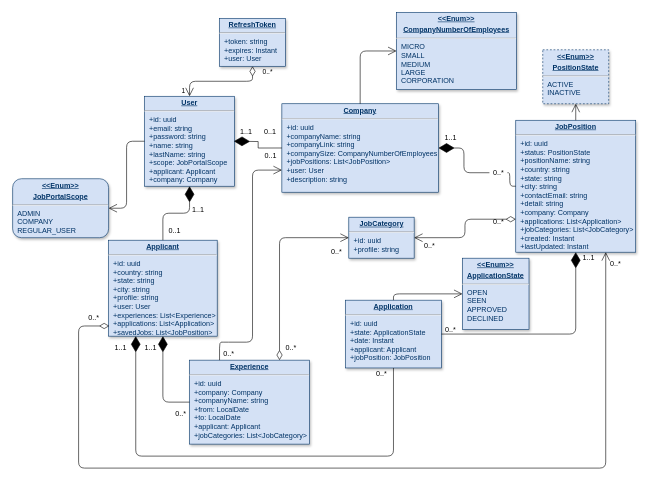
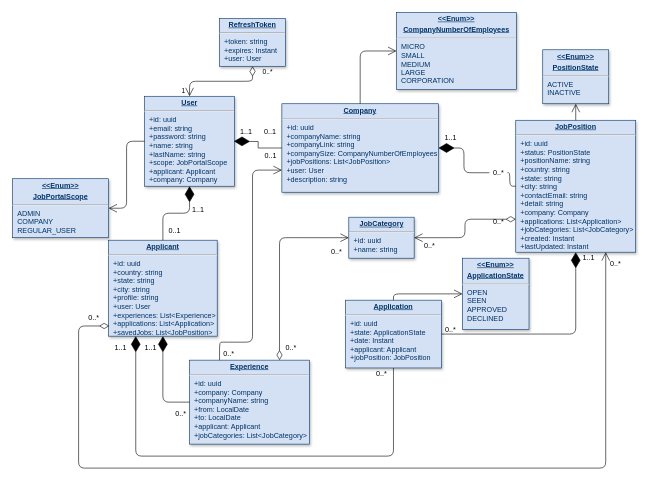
node "<<Enum>> PositionState ACTIVE INACTIVE": style dashed -> solid
node "<<Enum>> JobPortalScope ADMIN COMPANY REGULAR_USER": shape rounded rectangle -> rectangle
node "JobCategory +id: uuid +profile: string": label "JobCategory +id: uuid +profile: string" -> "JobCategory +id: uuid +name: string"
